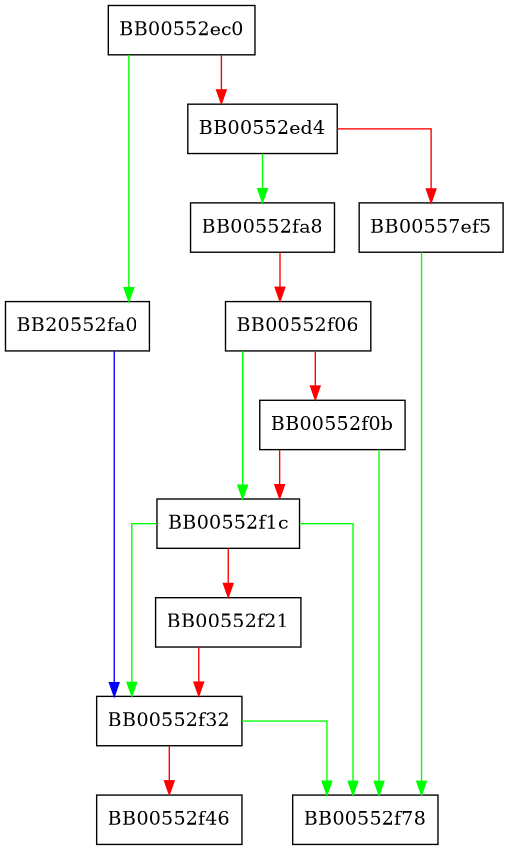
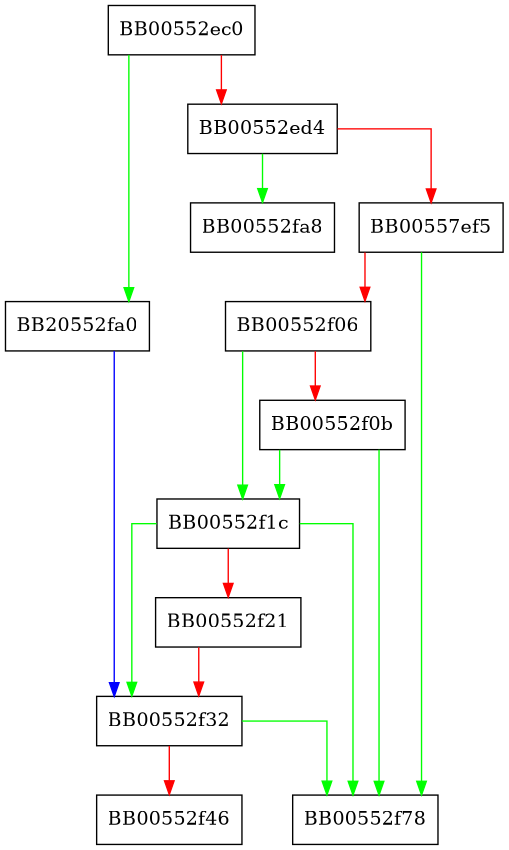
edge "BB00552fa8" -> "BB00552f06": now "BB00557ef5" -> "BB00552f06"
edge "BB00552f0b" -> "BB00552f1c": color red -> green
